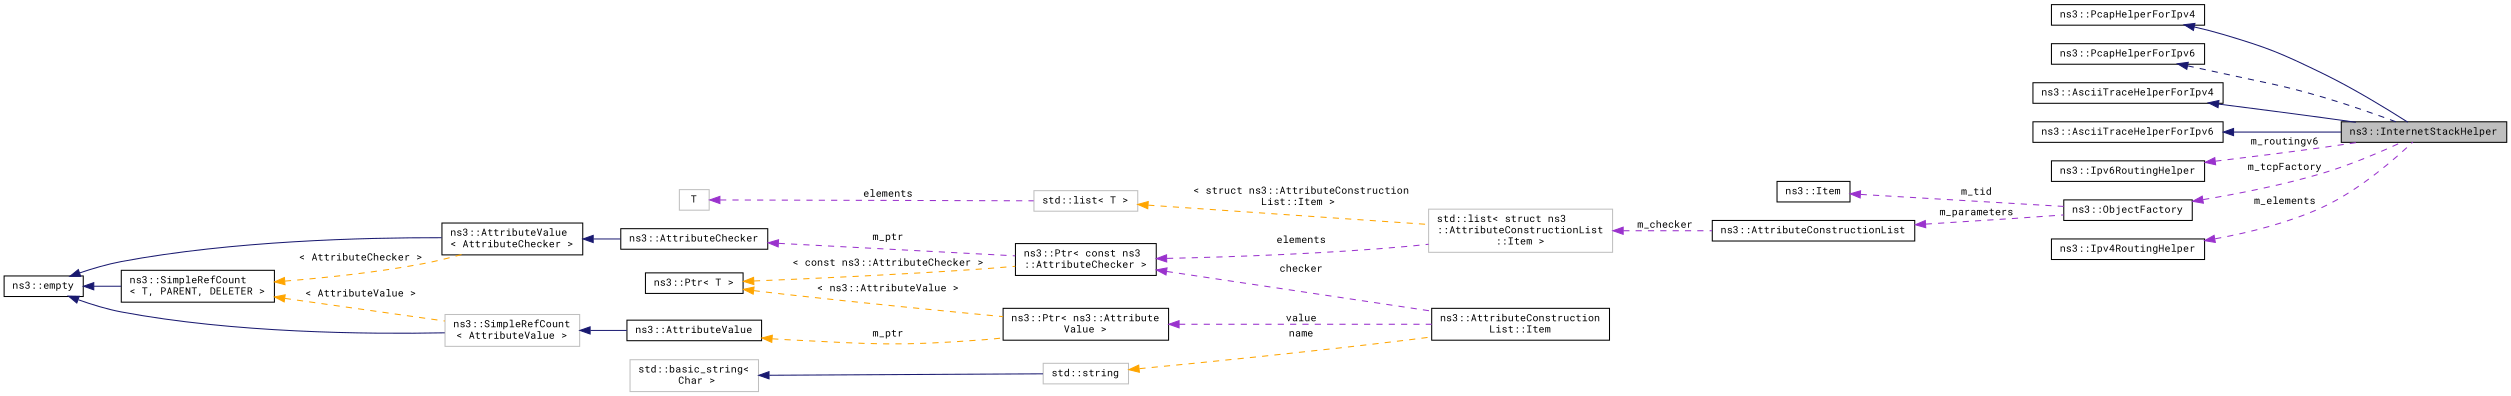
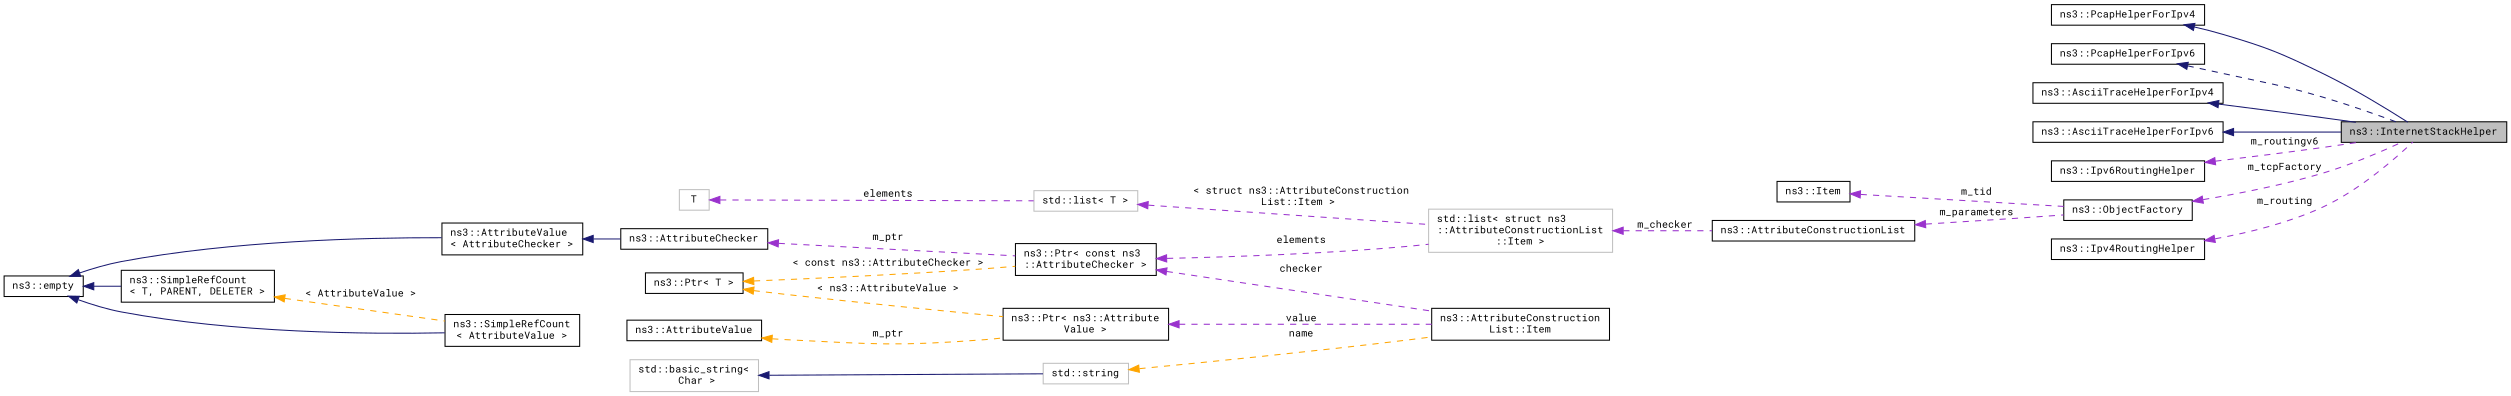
edge "ns3::InternetStackHelper" -> "ns3::Ipv4RoutingHelper": label " m_elements" -> " m_routing"
edge "std::list< struct ns3 ::AttributeConstructionList ::Item >" -> "std::list< T >": color orange -> darkorchid3
edge "ns3::AttributeValue < AttributeChecker >" -> "ns3::SimpleRefCount < T, PARENT, DELETER >": removed, label "< AttributeChecker >"
node "ns3::SimpleRefCount < AttributeValue >": color grey75 -> black
edge "ns3::AttributeValue" -> "ns3::SimpleRefCount < AttributeValue >": removed
